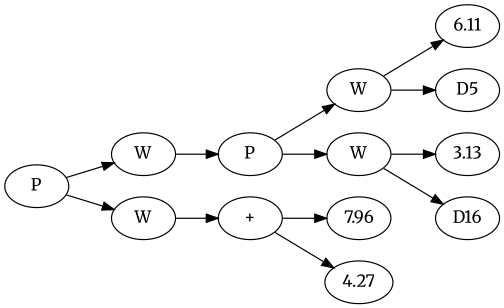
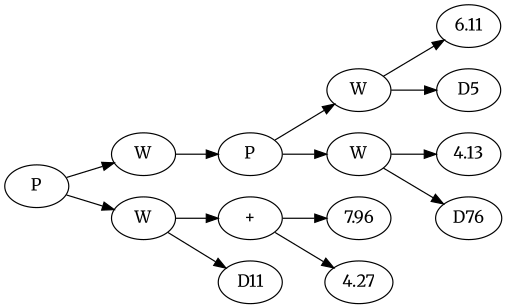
node "3.13": label "3.13" -> "4.13"
node "D16": label "D16" -> "D76"
node "D11": added
